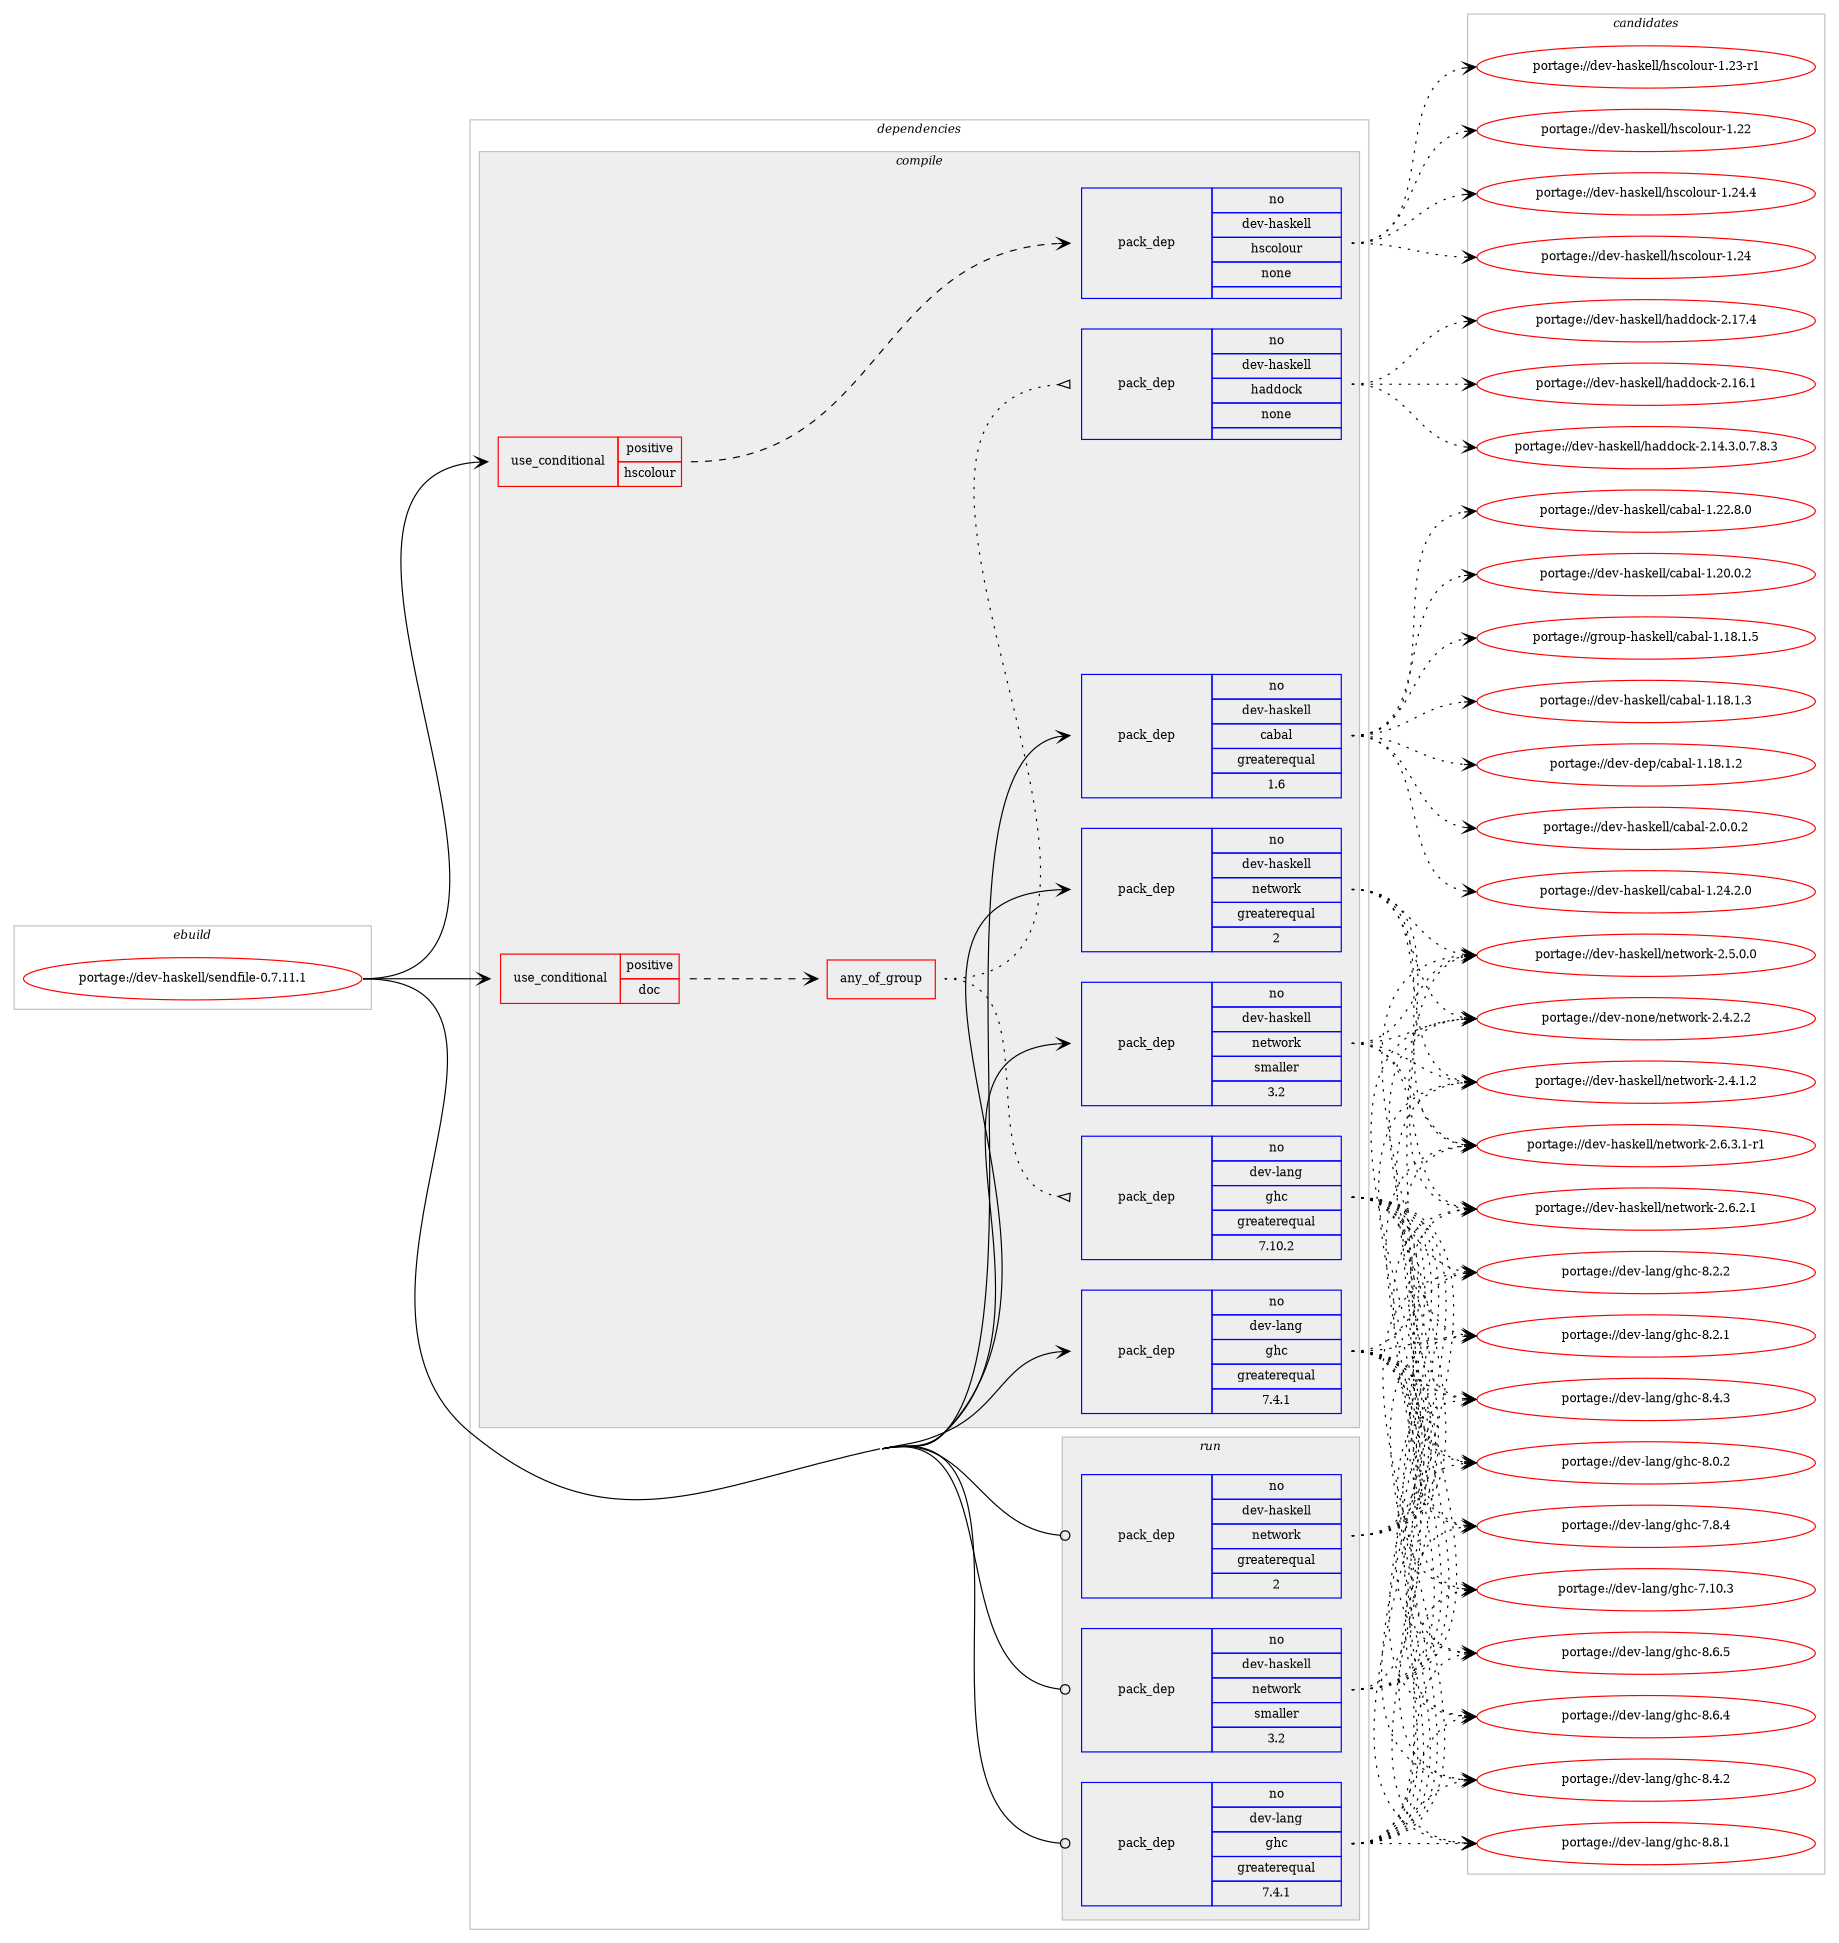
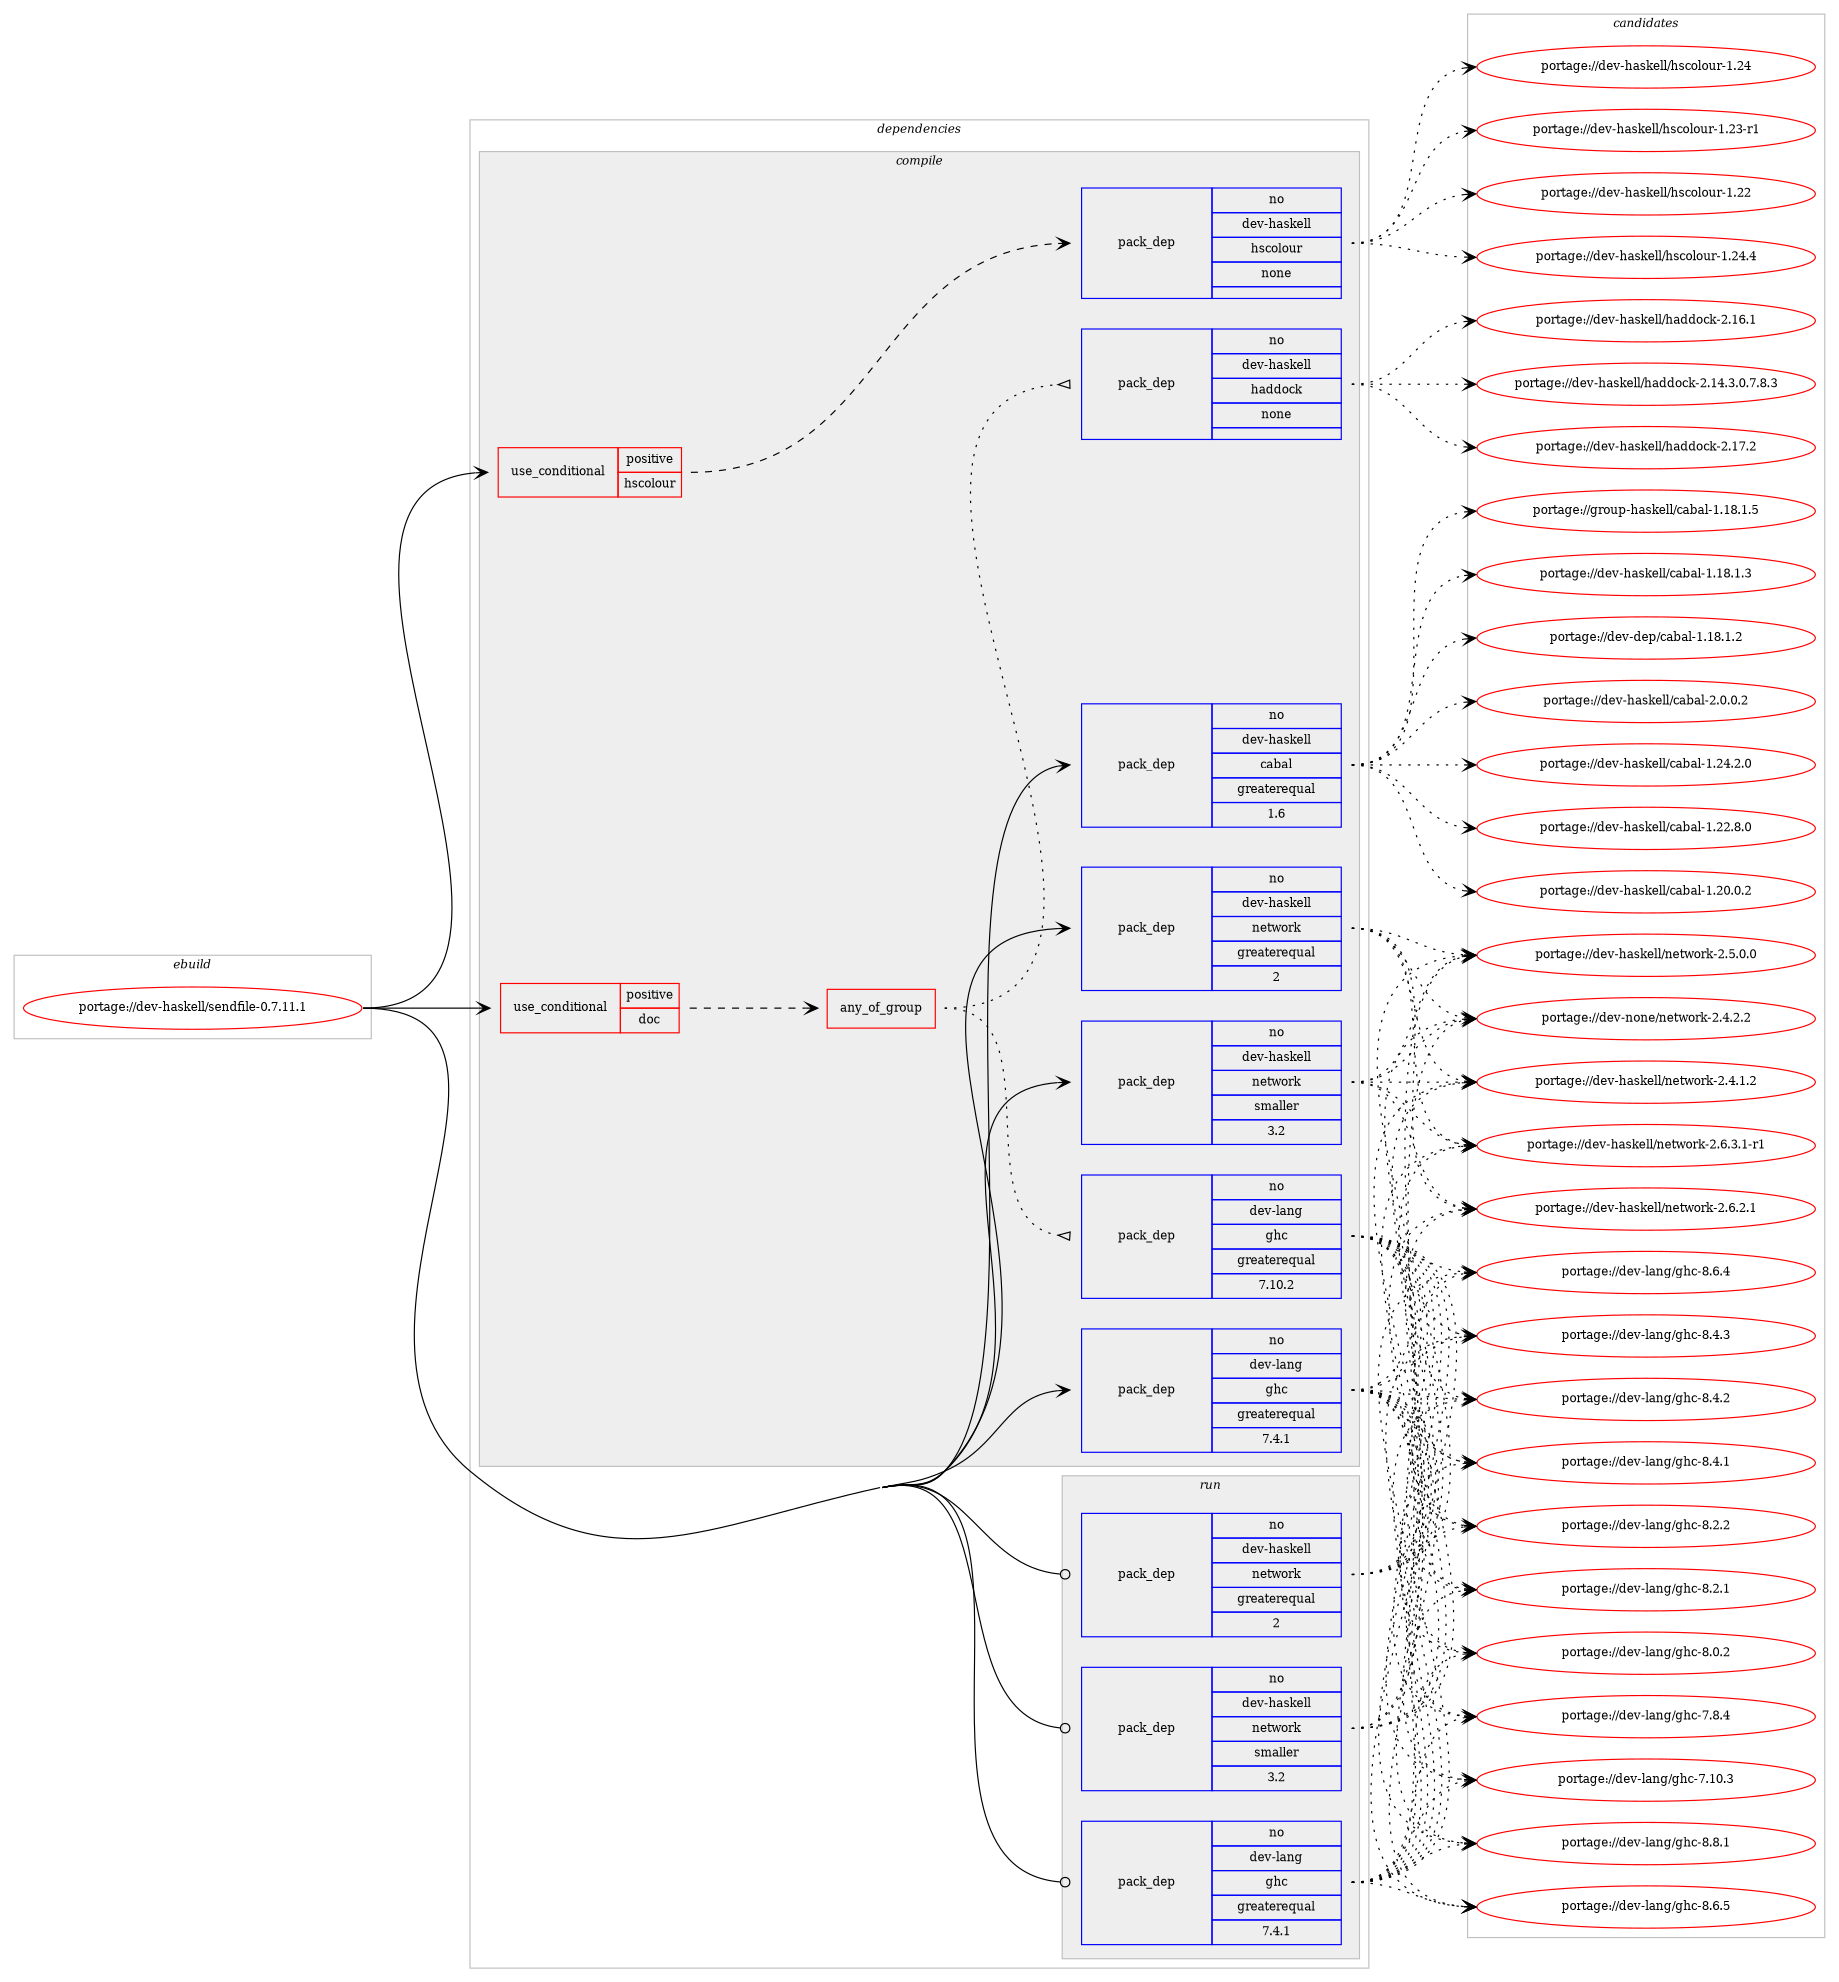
node "portage://dev-haskell/haddock-2.17.4": label "portage://dev-haskell/haddock-2.17.4" -> "portage://dev-haskell/haddock-2.17.2"
node "portage://dev-lang/ghc-8.4.1": added
